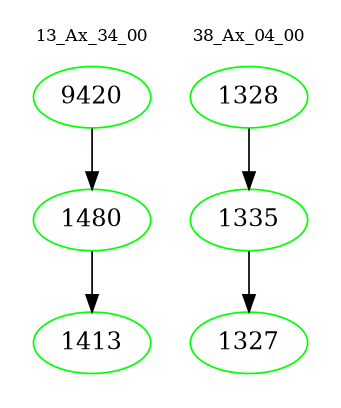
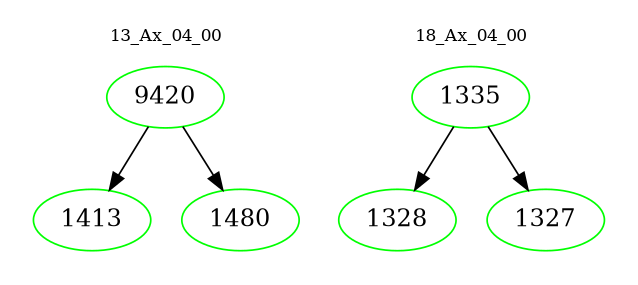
cluster "13_Ax_34_00": label "13_Ax_34_00" -> "13_Ax_04_00"
cluster "38_Ax_04_00": label "38_Ax_04_00" -> "18_Ax_04_00"
edge "1328" -> "1335": reversed
edge "1480" -> "1413": now "9420" -> "1413"
